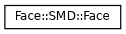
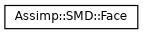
node "Face::SMD::Face": label "Face::SMD::Face" -> "Assimp::SMD::Face"
